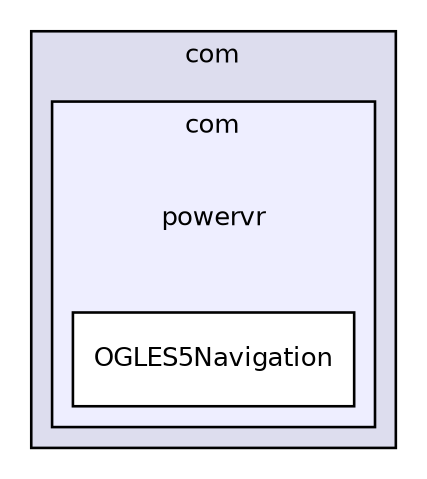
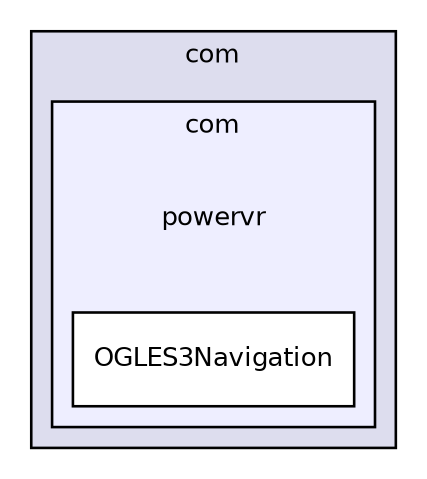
node "OGLES5Navigation": label "OGLES5Navigation" -> "OGLES3Navigation"
